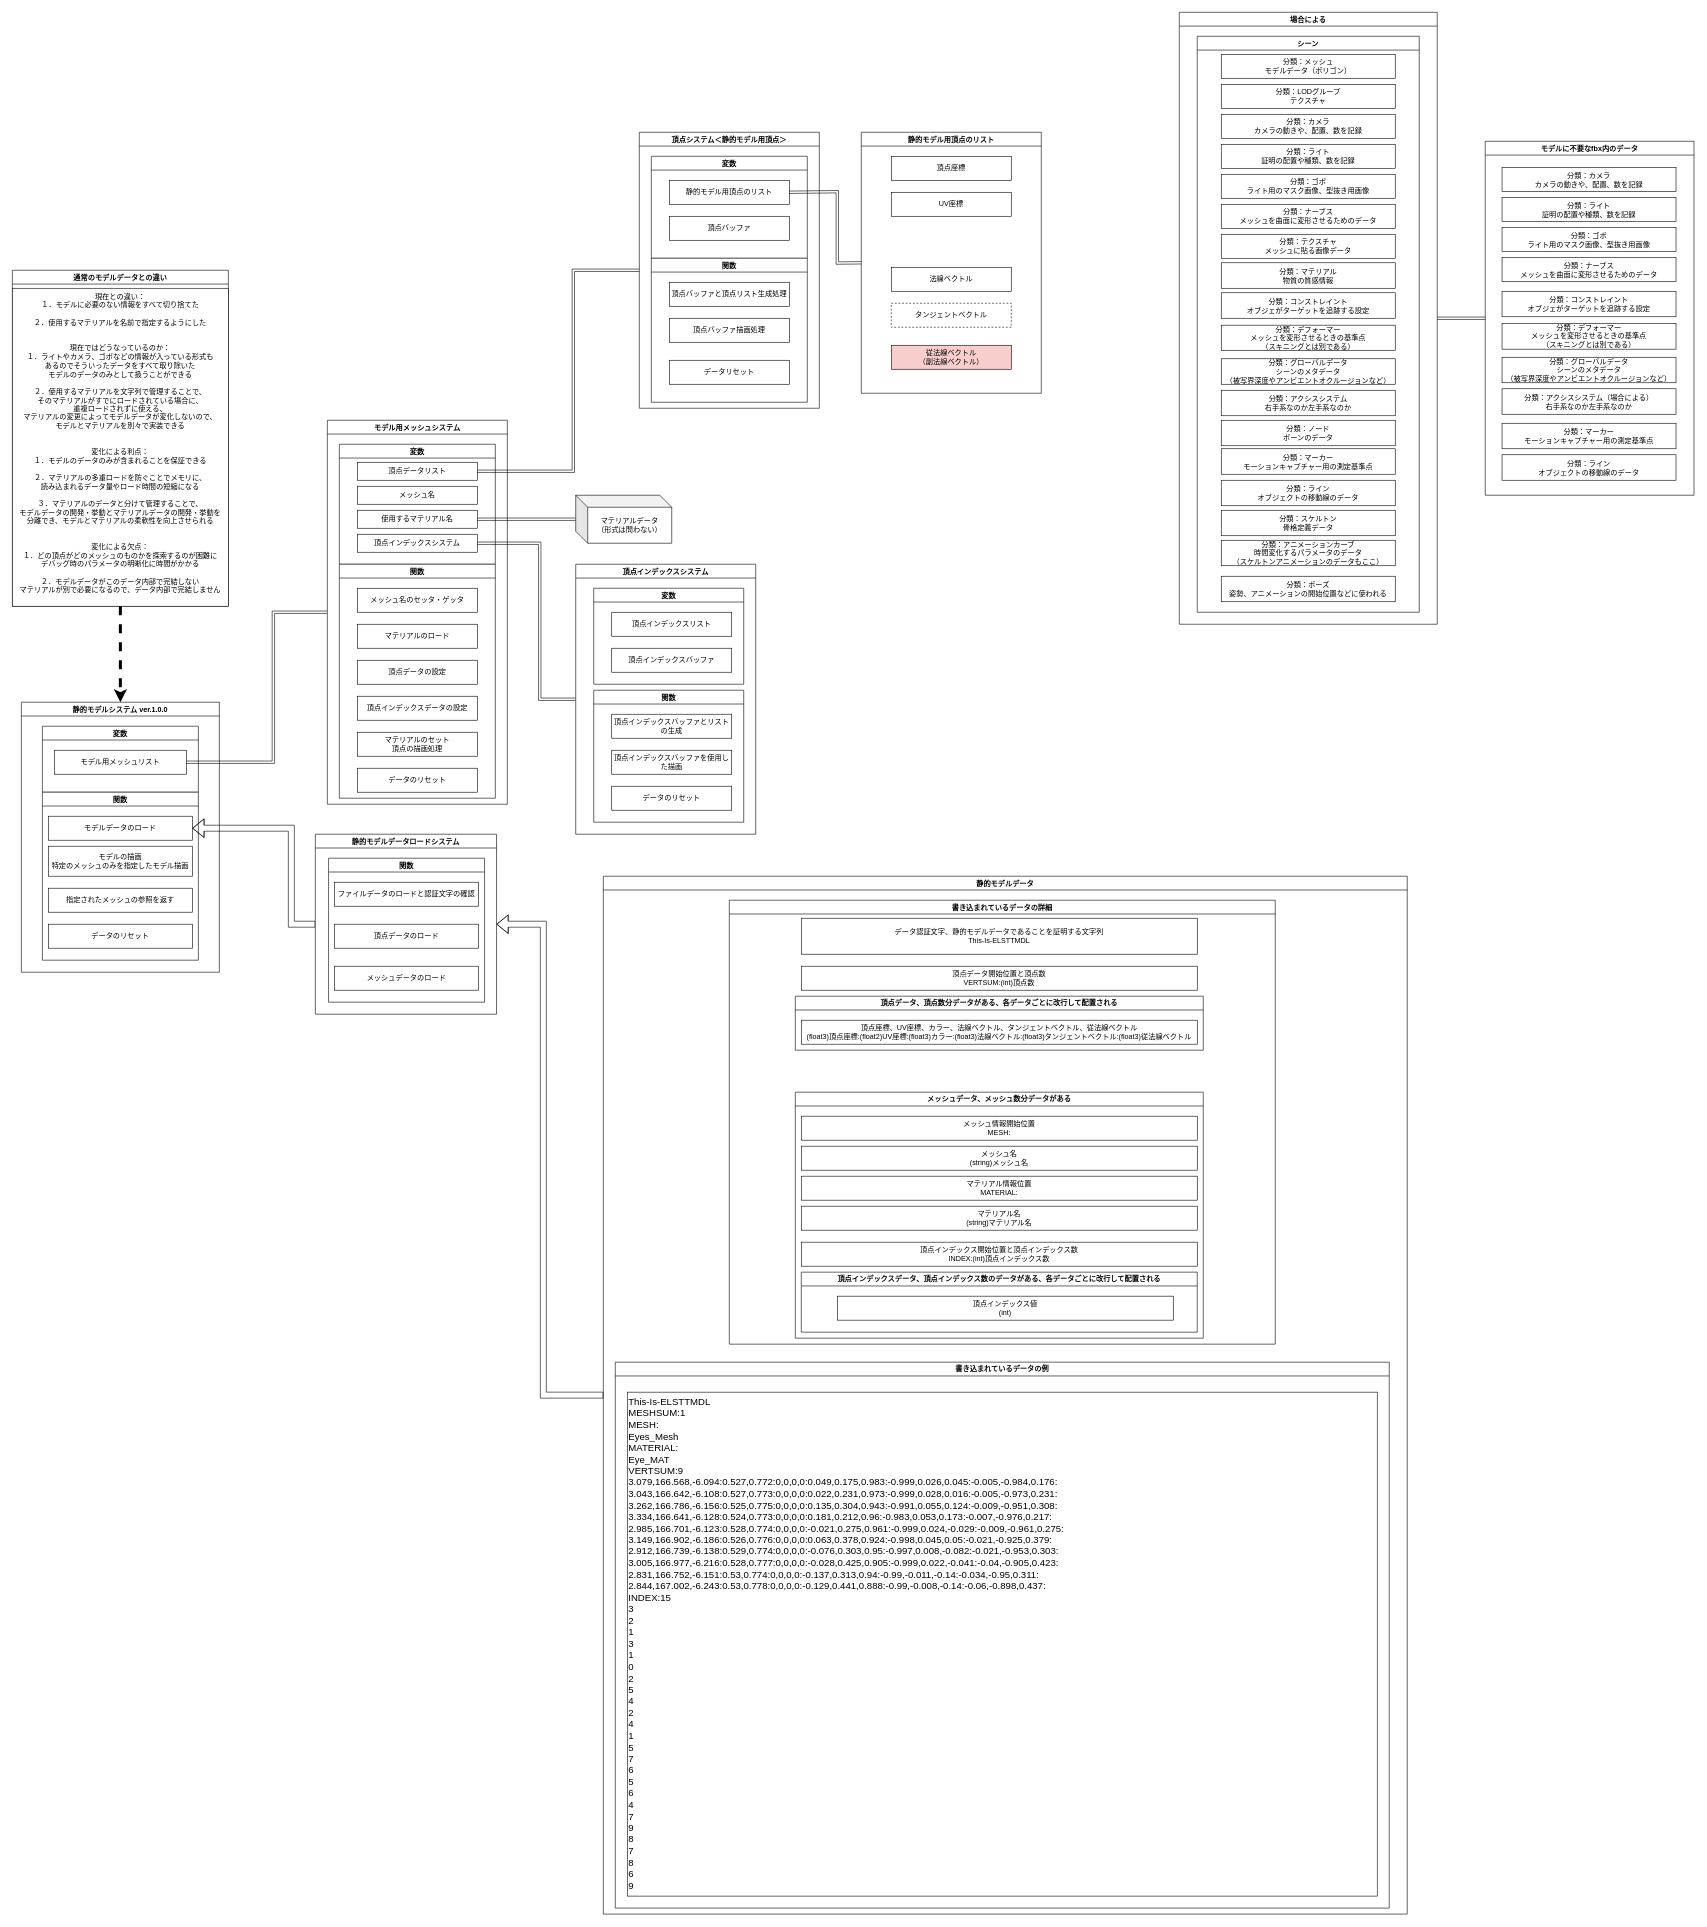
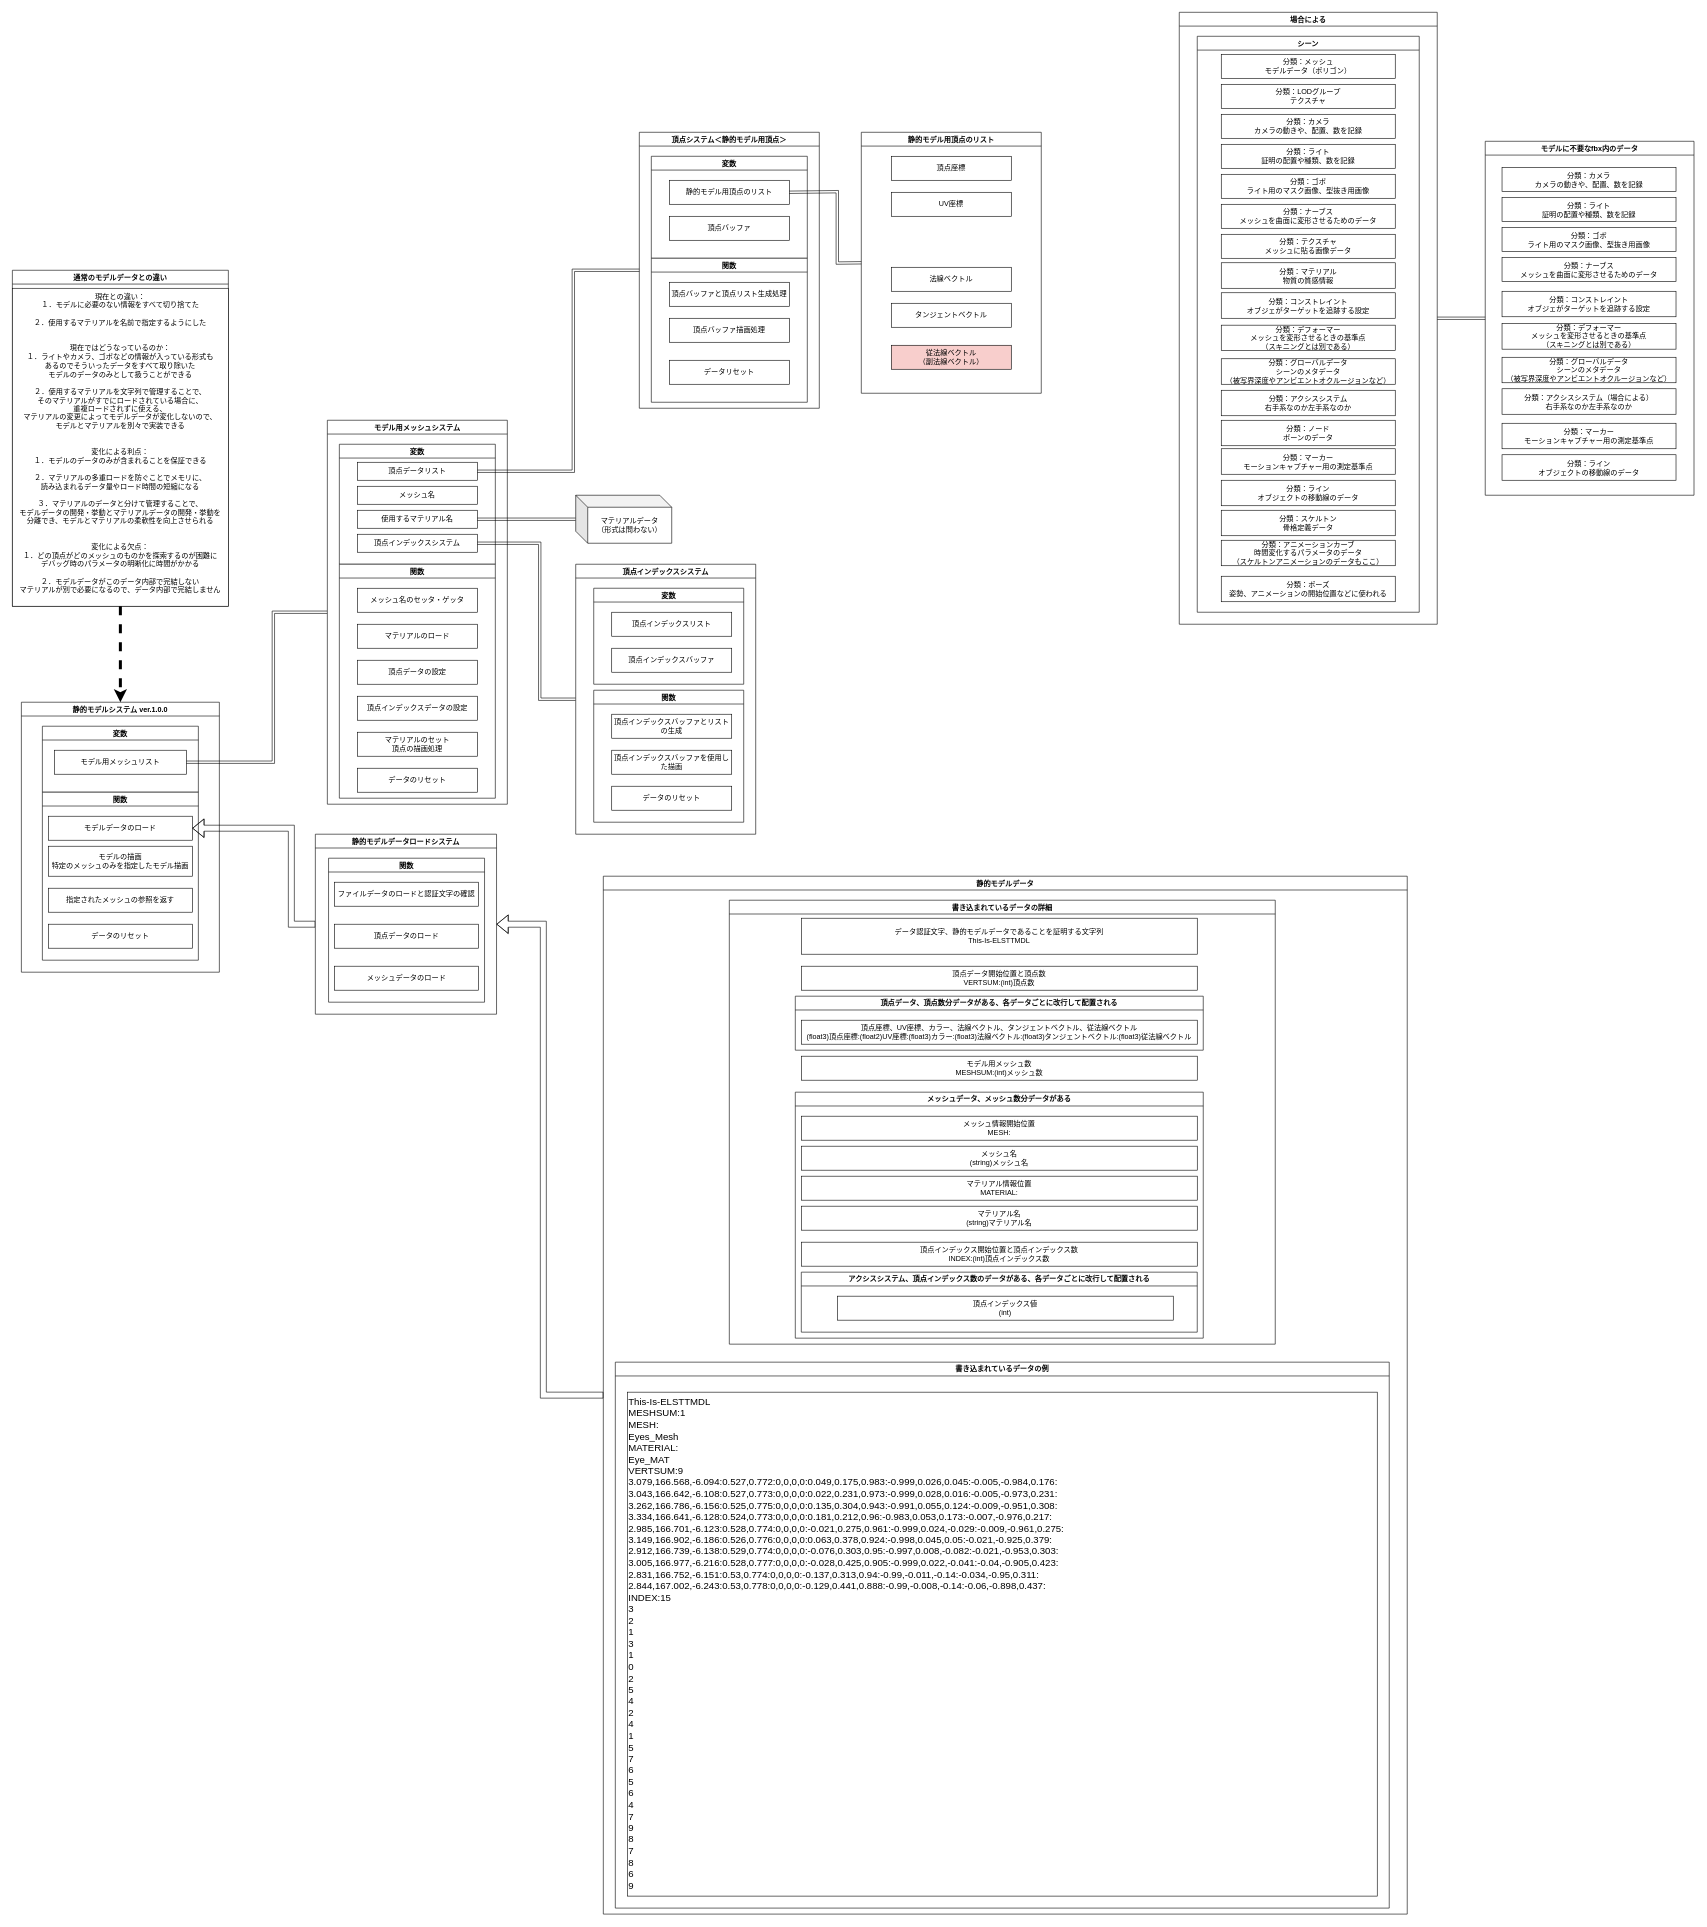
node "タンジェントベクトル": style dashed -> solid
node "モデル用メッシュ数 MESHSUM:(int)メッシュ数": added
node "頂点インデックスデータ、頂点インデックス数のデータがある、各データごとに改行して配置される": label "頂点インデックスデータ、頂点インデックス数のデータがある、各データごとに改行して配置される" -> "アクシスシステム、頂点インデックス数のデータがある、各データごとに改行して配置される"
